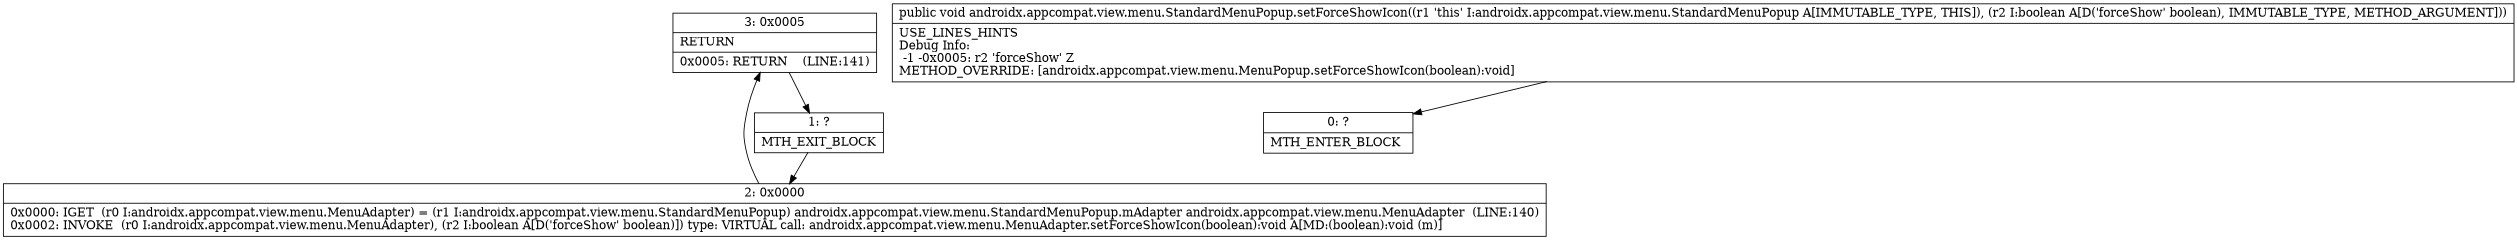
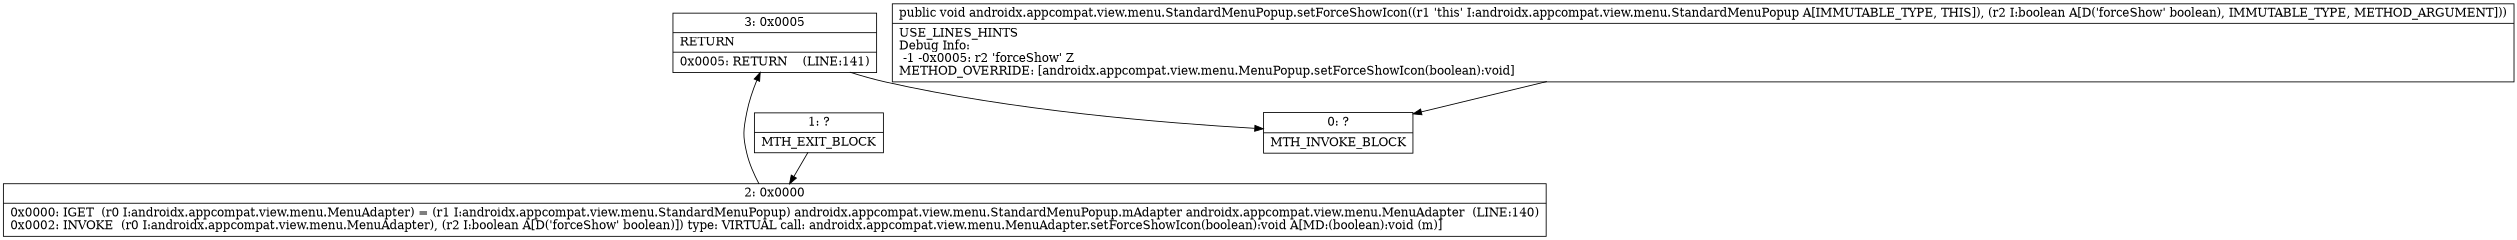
edge "3: 0x0005" -> "1: ?": now "3: 0x0005" -> "0: ?"
node "0: ?": text "MTH_ENTER_BLOCK" -> "MTH_INVOKE_BLOCK"
